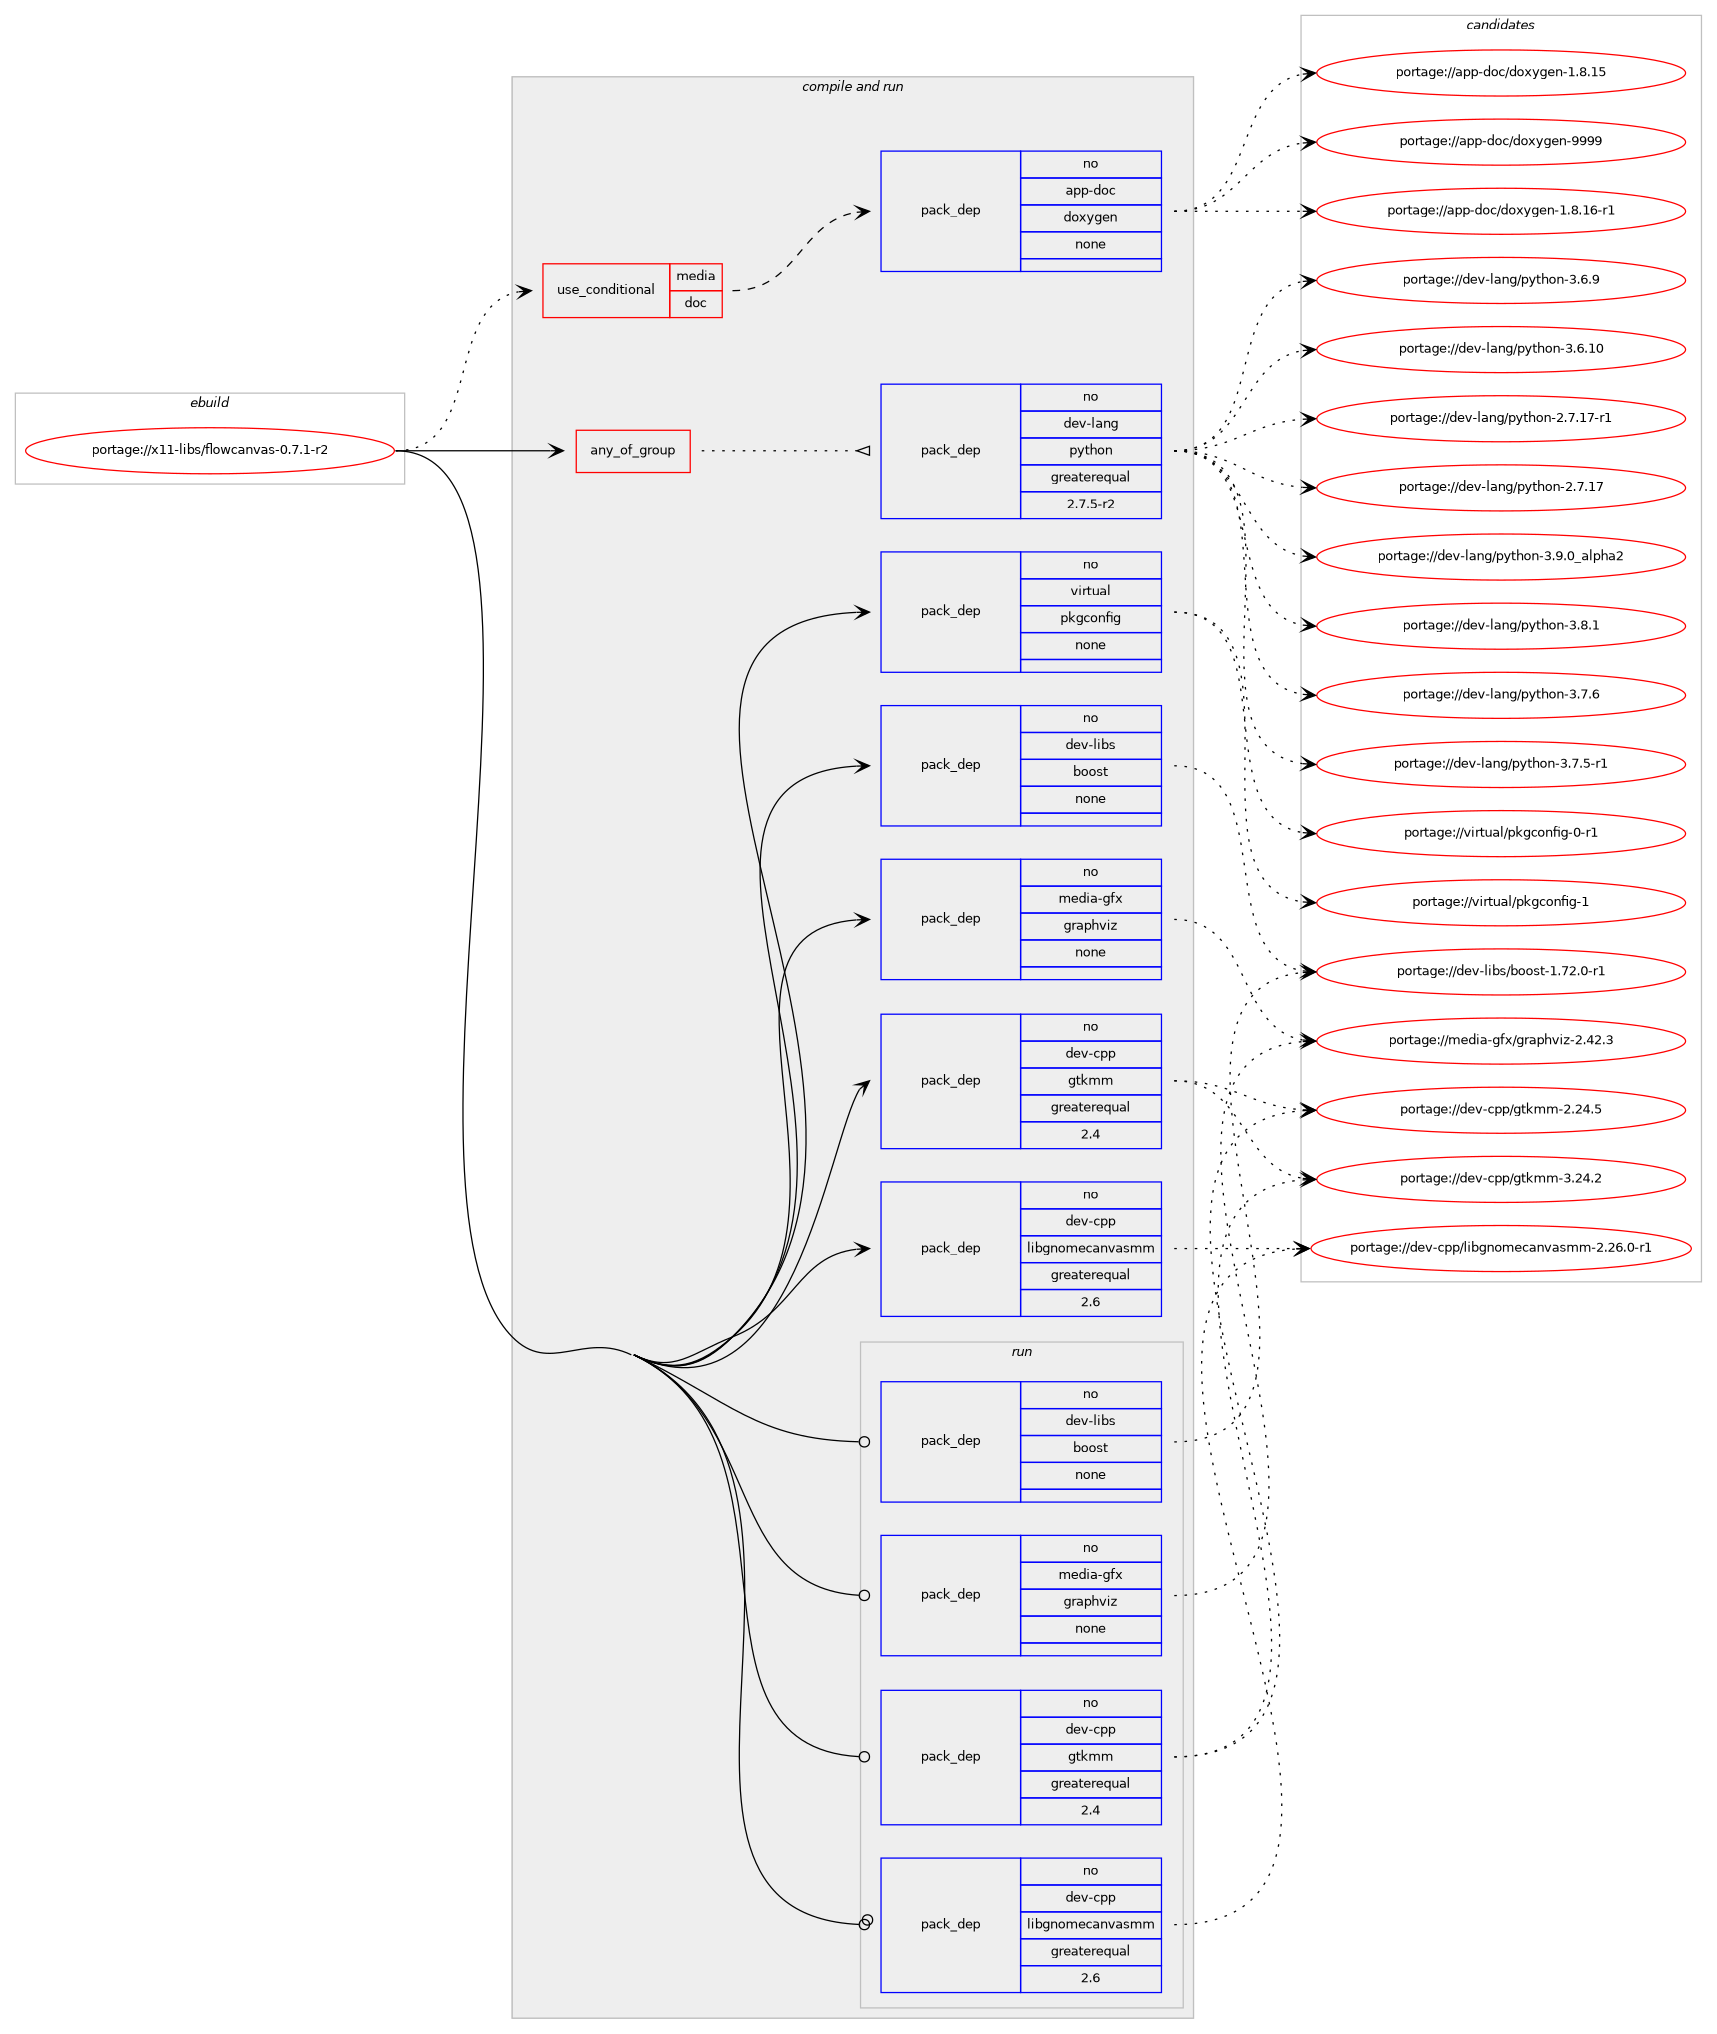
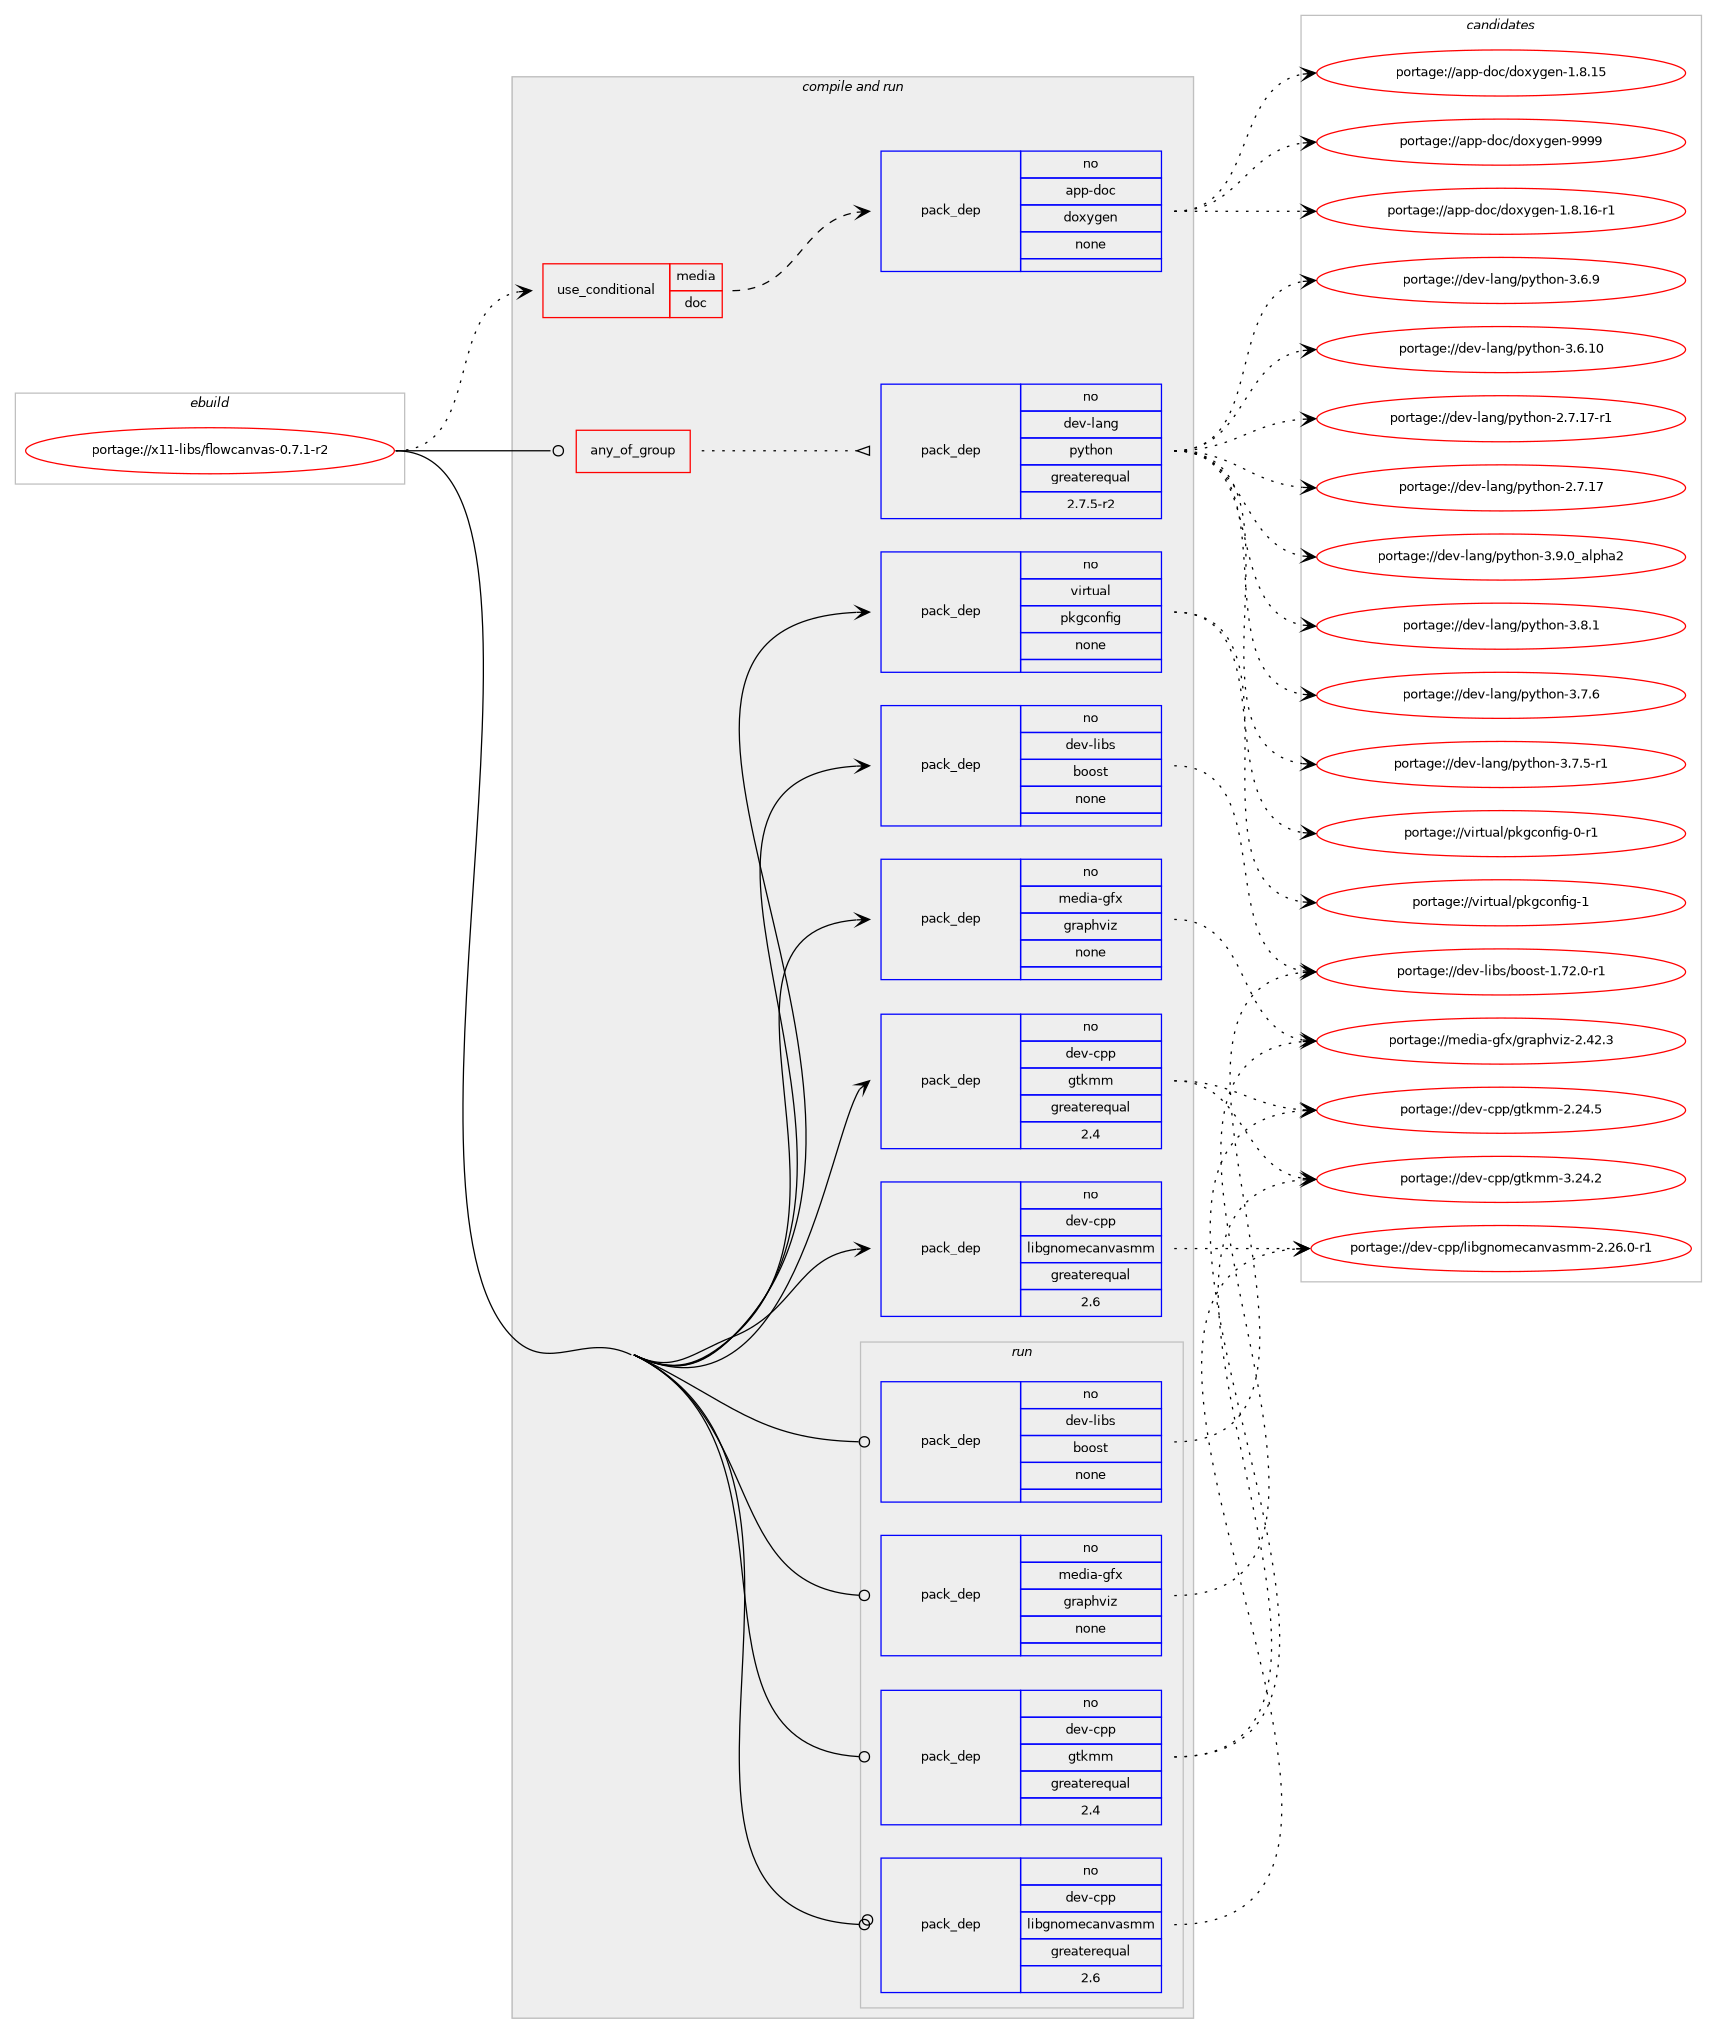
edge "portage://x11-libs/flowcanvas-0.7.1-r2" -> "any_of_group": arrowhead vee -> odot
